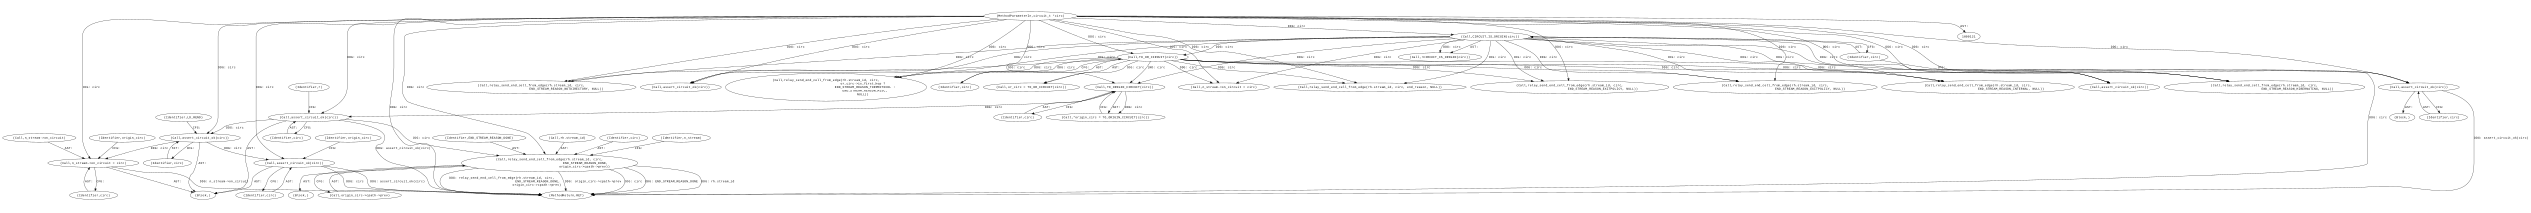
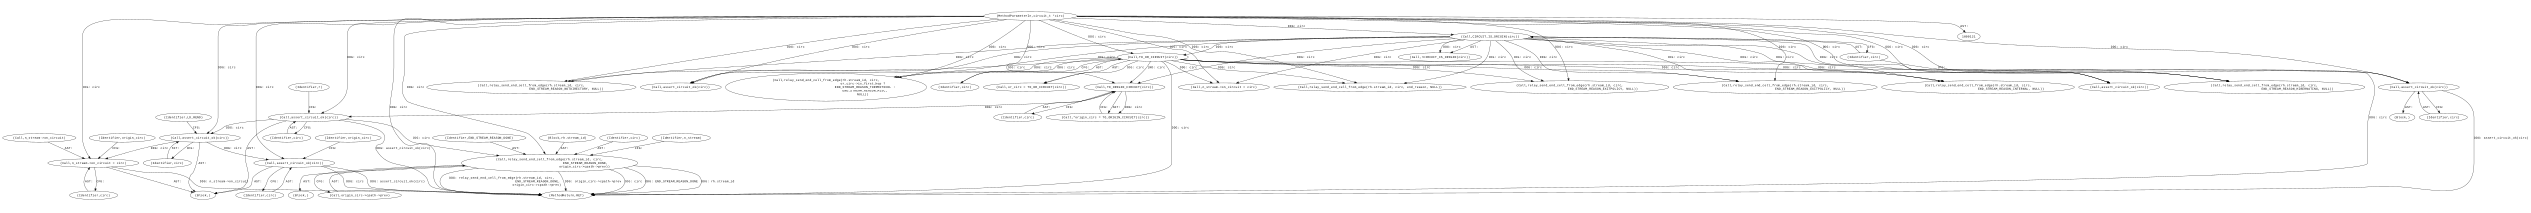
node "(Call,rh.stream_id)": label "(Call,rh.stream_id)" -> "(Block,rh.stream_id)"
edge "(Call,TO_OR_CIRCUIT(circ))" -> "(MethodReturn,RET)": added, label "DDG: circ"
